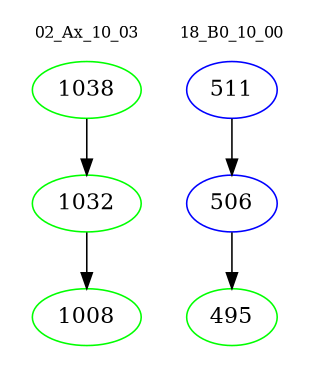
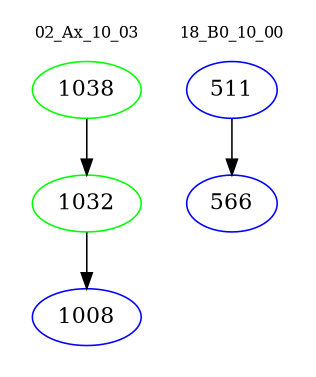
node "506": label "506" -> "566"
node "1008": color green -> blue
node "495": removed
